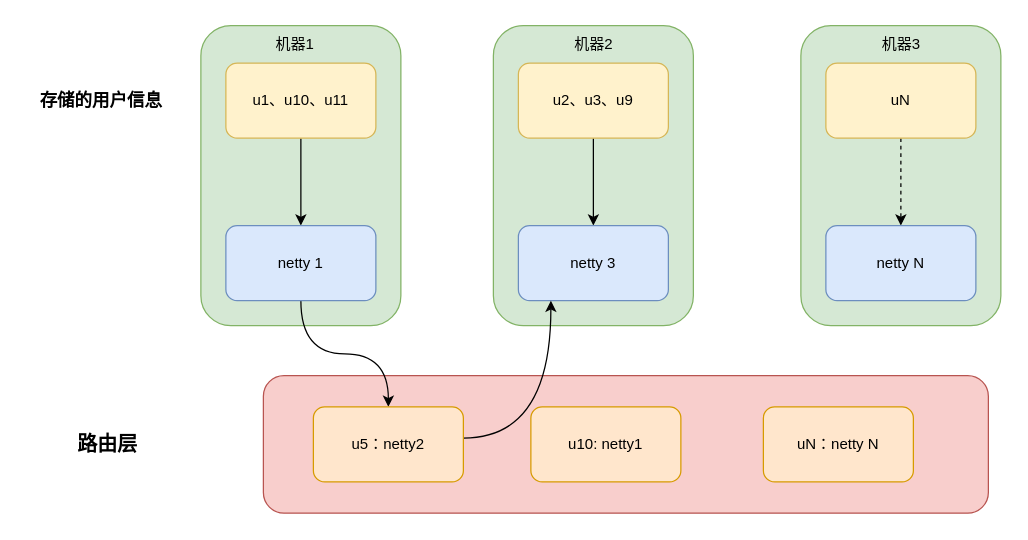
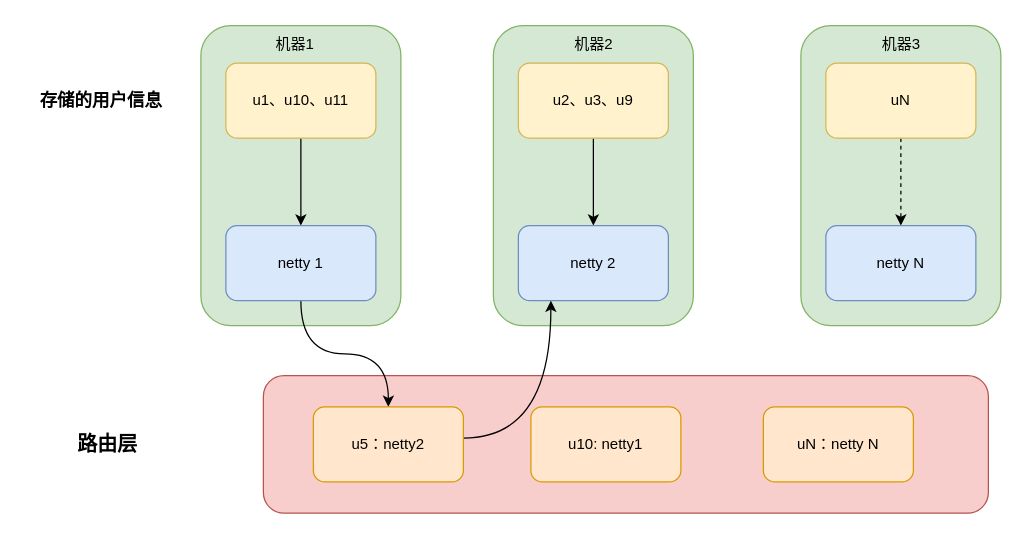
node "netty 3": label "netty 3" -> "netty 2"
